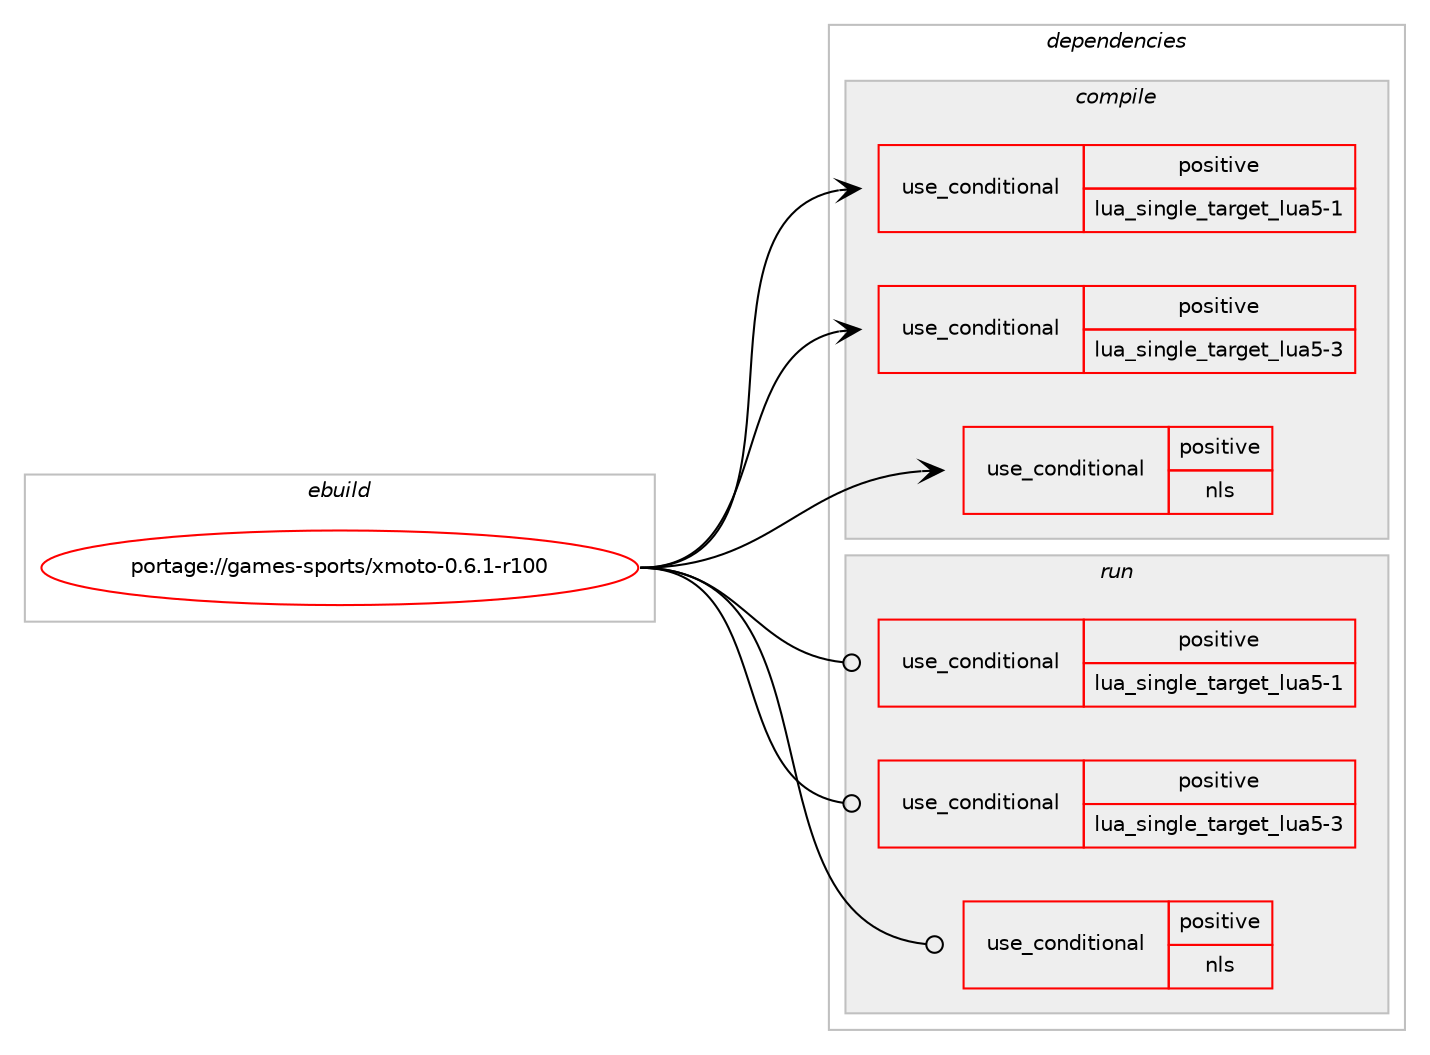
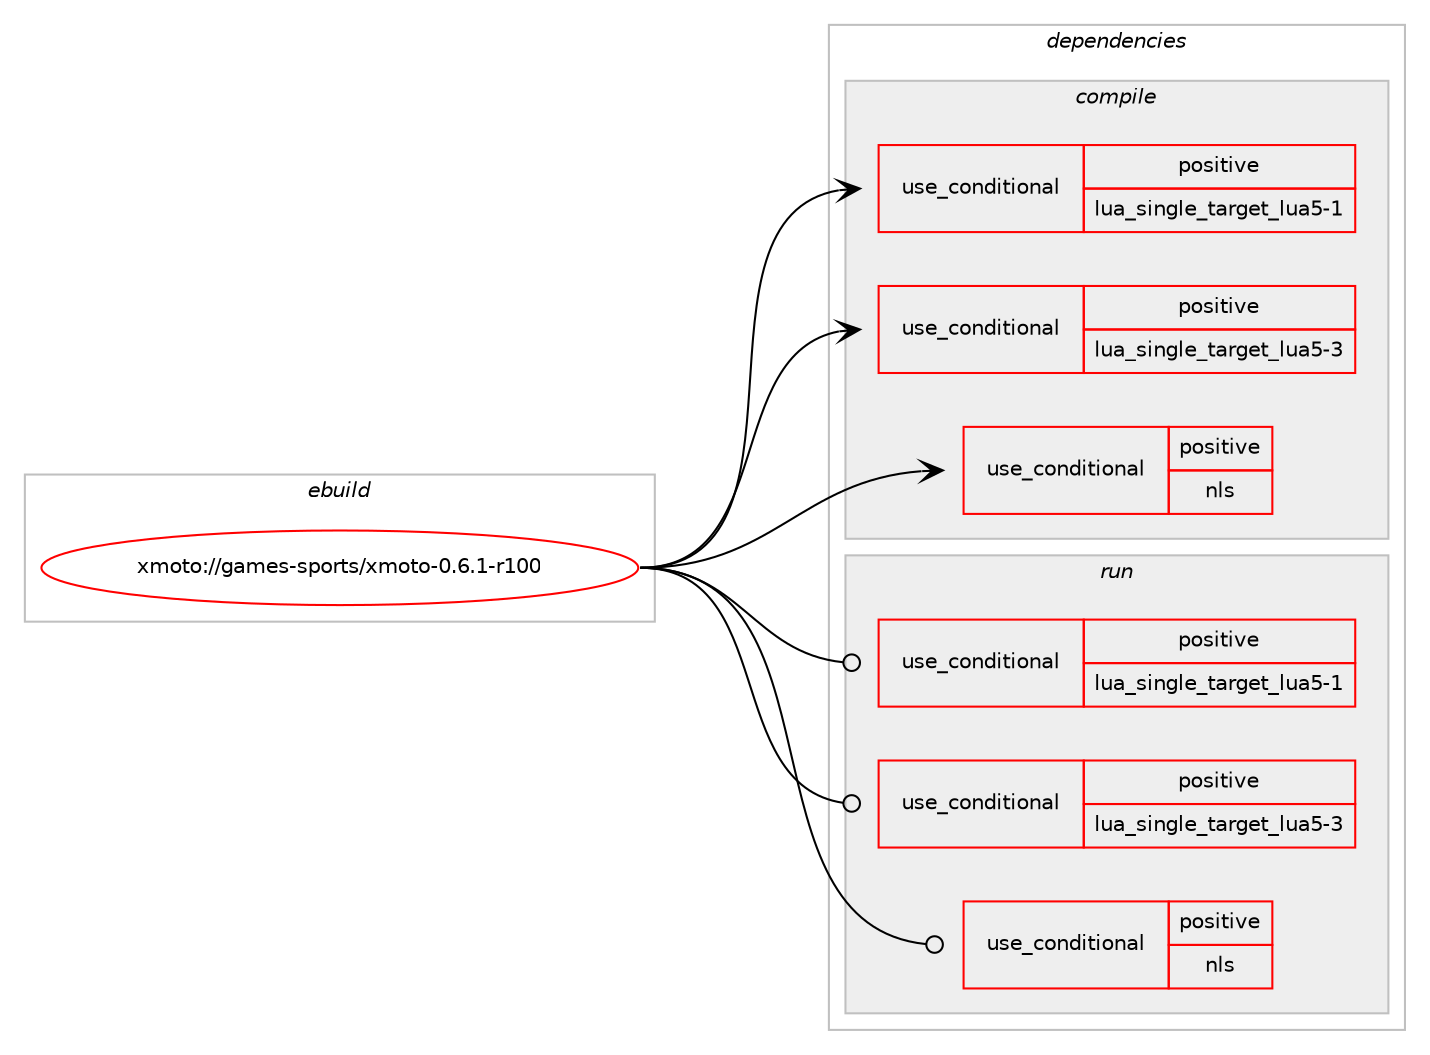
node "portage://games-sports/xmoto-0.6.1-r100": label "portage://games-sports/xmoto-0.6.1-r100" -> "xmoto://games-sports/xmoto-0.6.1-r100"
